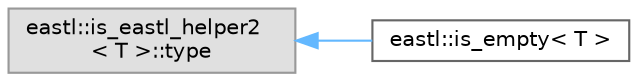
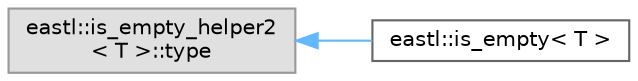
node "eastl::is_eastl_helper2 < T >::type": label "eastl::is_eastl_helper2 < T >::type" -> "eastl::is_empty_helper2 < T >::type"
